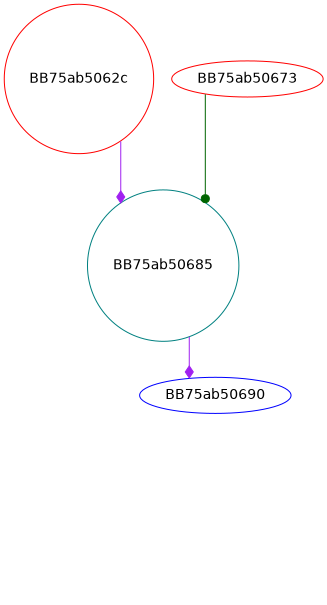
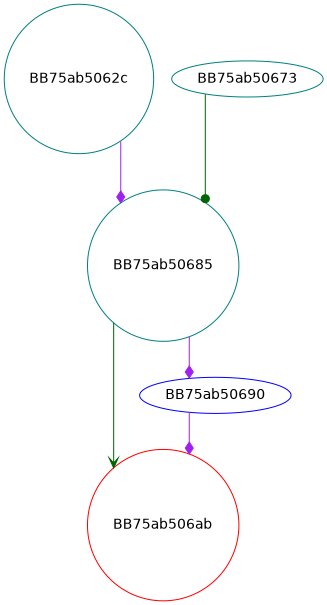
node "BB75ab5062c": color red -> teal
node "BB75ab50673": color red -> teal
node "BB75ab506ab": added
